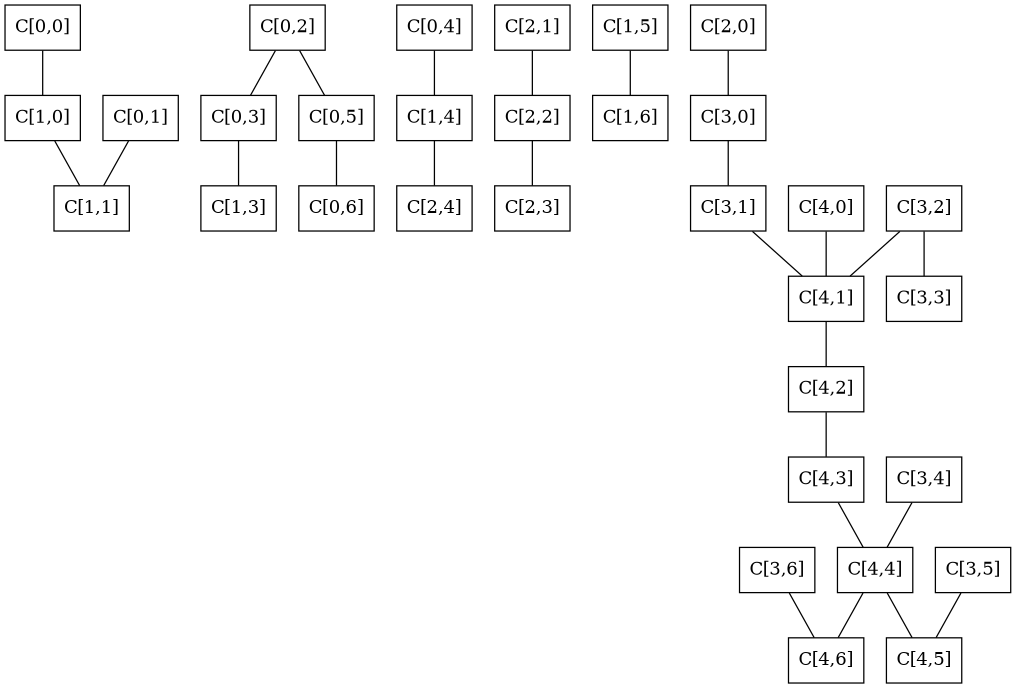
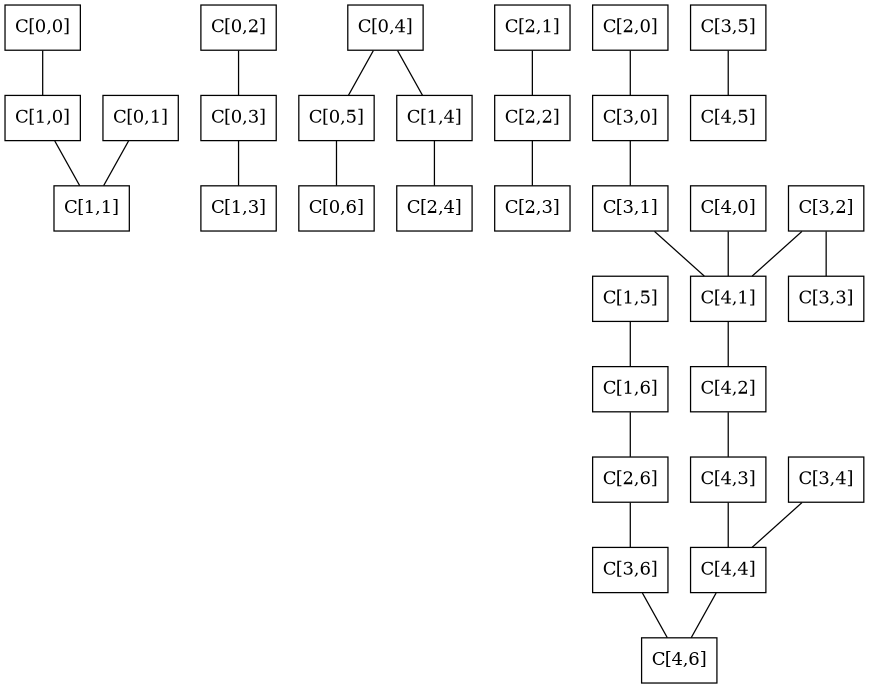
edge "C[0,2]" -- "C[0,5]": now "C[0,4]" -- "C[0,5]"
node "C[2,6]": added
edge "C[4,4]" -- "C[4,5]": removed
